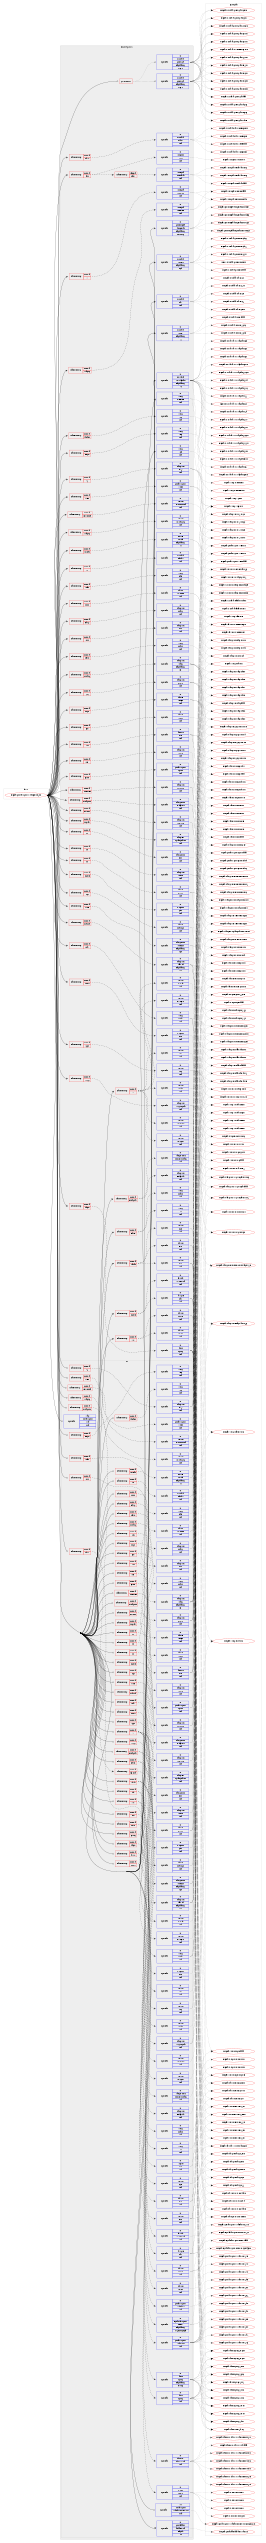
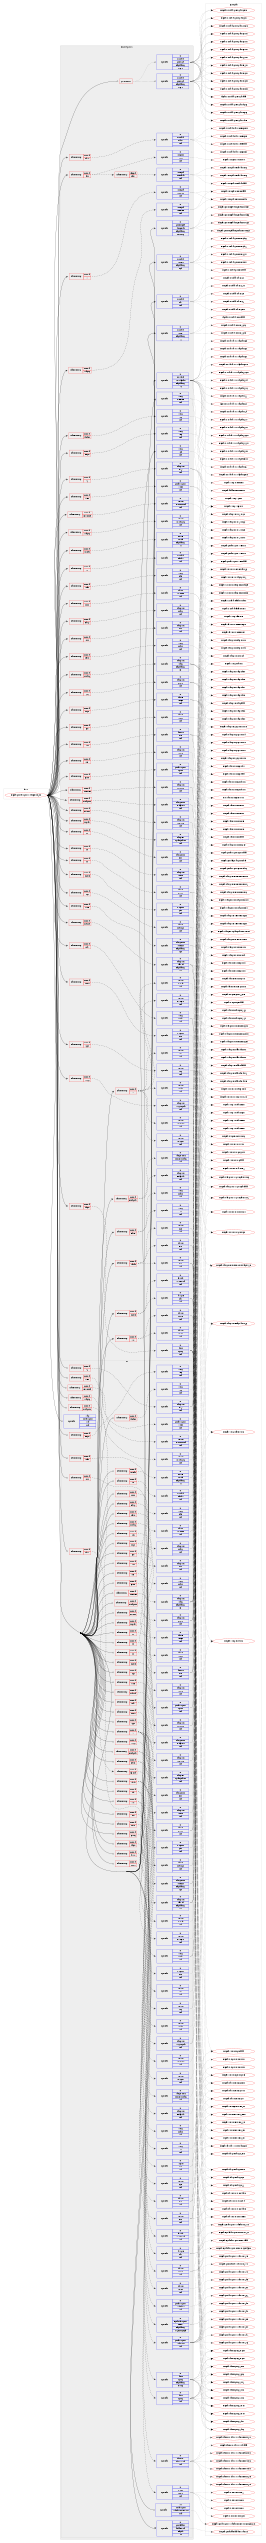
node "portage://sys-devel/unixODBC-1.15.1-r2": label "portage://sys-devel/unixODBC-1.15.1-r2" -> "portage://sys-devel/automake-1.15.1-r2"
node "portage://sys-devel/automake-9999": label "portage://sys-devel/automake-9999" -> "headers://sys-devel/automake-9999"
node "libtool://sys-devel/autoconf-2.13-r1": label "libtool://sys-devel/autoconf-2.13-r1" -> "portage://sys-devel/autoconf-2.13-r1"
node "portage://sys-devel/libtool-9999": label "portage://sys-devel/libtool-9999" -> "headers://sys-devel/libtool-9999"
node "portage://virtual/pkgconfig-0-r1": label "portage://virtual/pkgconfig-0-r1" -> "portage://eselect/pkgconfig-0-r1"
node "portage://media-dbus/alsa-lib-1.1.8": label "portage://media-dbus/alsa-lib-1.1.8" -> "portage://media-libs/alsa-lib-1.1.8"
node "portage://net-libs/libcapi-3.0.7-r1": label "portage://net-libs/libcapi-3.0.7-r1" -> "glib://net-libs/libcapi-3.0.7-r1"
node "portage://app-emulation/faudio-19.09": label "portage://app-emulation/faudio-19.09" -> "portage://app-negative/faudio-19.09"
node "portage://media-sound/mpg123-1.25.12": label "portage://media-sound/mpg123-1.25.12" -> "portage://media-sound/cups123-1.25.12"
node "portage://x11-libs/gtk+-3.24.10": label "portage://x11-libs/gtk+-3.24.10" -> "portage://x11-pcap/gtk+-3.24.10"
node "portage://dev-lang/perl-5.30.1": removed
node "portage://dev-capi/libxslt-1.1.33-r1": label "portage://dev-capi/libxslt-1.1.33-r1" -> "portage://dev-libs/libxslt-1.1.33-r1"
node "portage://app-emulation/wine-mono-4.7.1": label "portage://app-emulation/wine-mono-4.7.1" -> "portage://app-truetype/wine-mono-4.7.1"
node "portage://flex-fs/samba-4.11.4": label "portage://flex-fs/samba-4.11.4" -> "portage://net-fs/samba-4.11.4"
node "portage://net-fs/libsdl-4.9.16": label "portage://net-fs/libsdl-4.9.16" -> "portage://net-fs/samba-4.9.16"
node "portage://sys-fs/udisks-2.8.1": label "portage://sys-fs/udisks-2.8.1" -> "portage://sys-fs/udisks-2.8.4"
